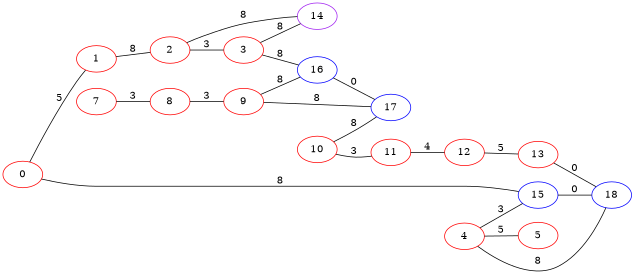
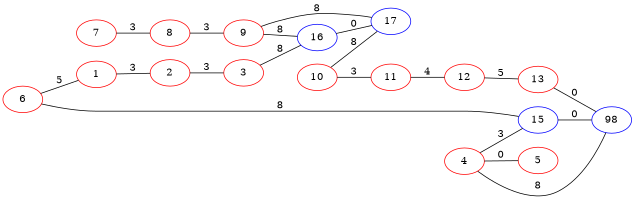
node "14": removed
edge "2" -- "1": label "8" -> "3"
node "0": label "0" -> "6"
node "18": label "18" -> "98"
edge "5" -- "4": label "5" -> "0"
